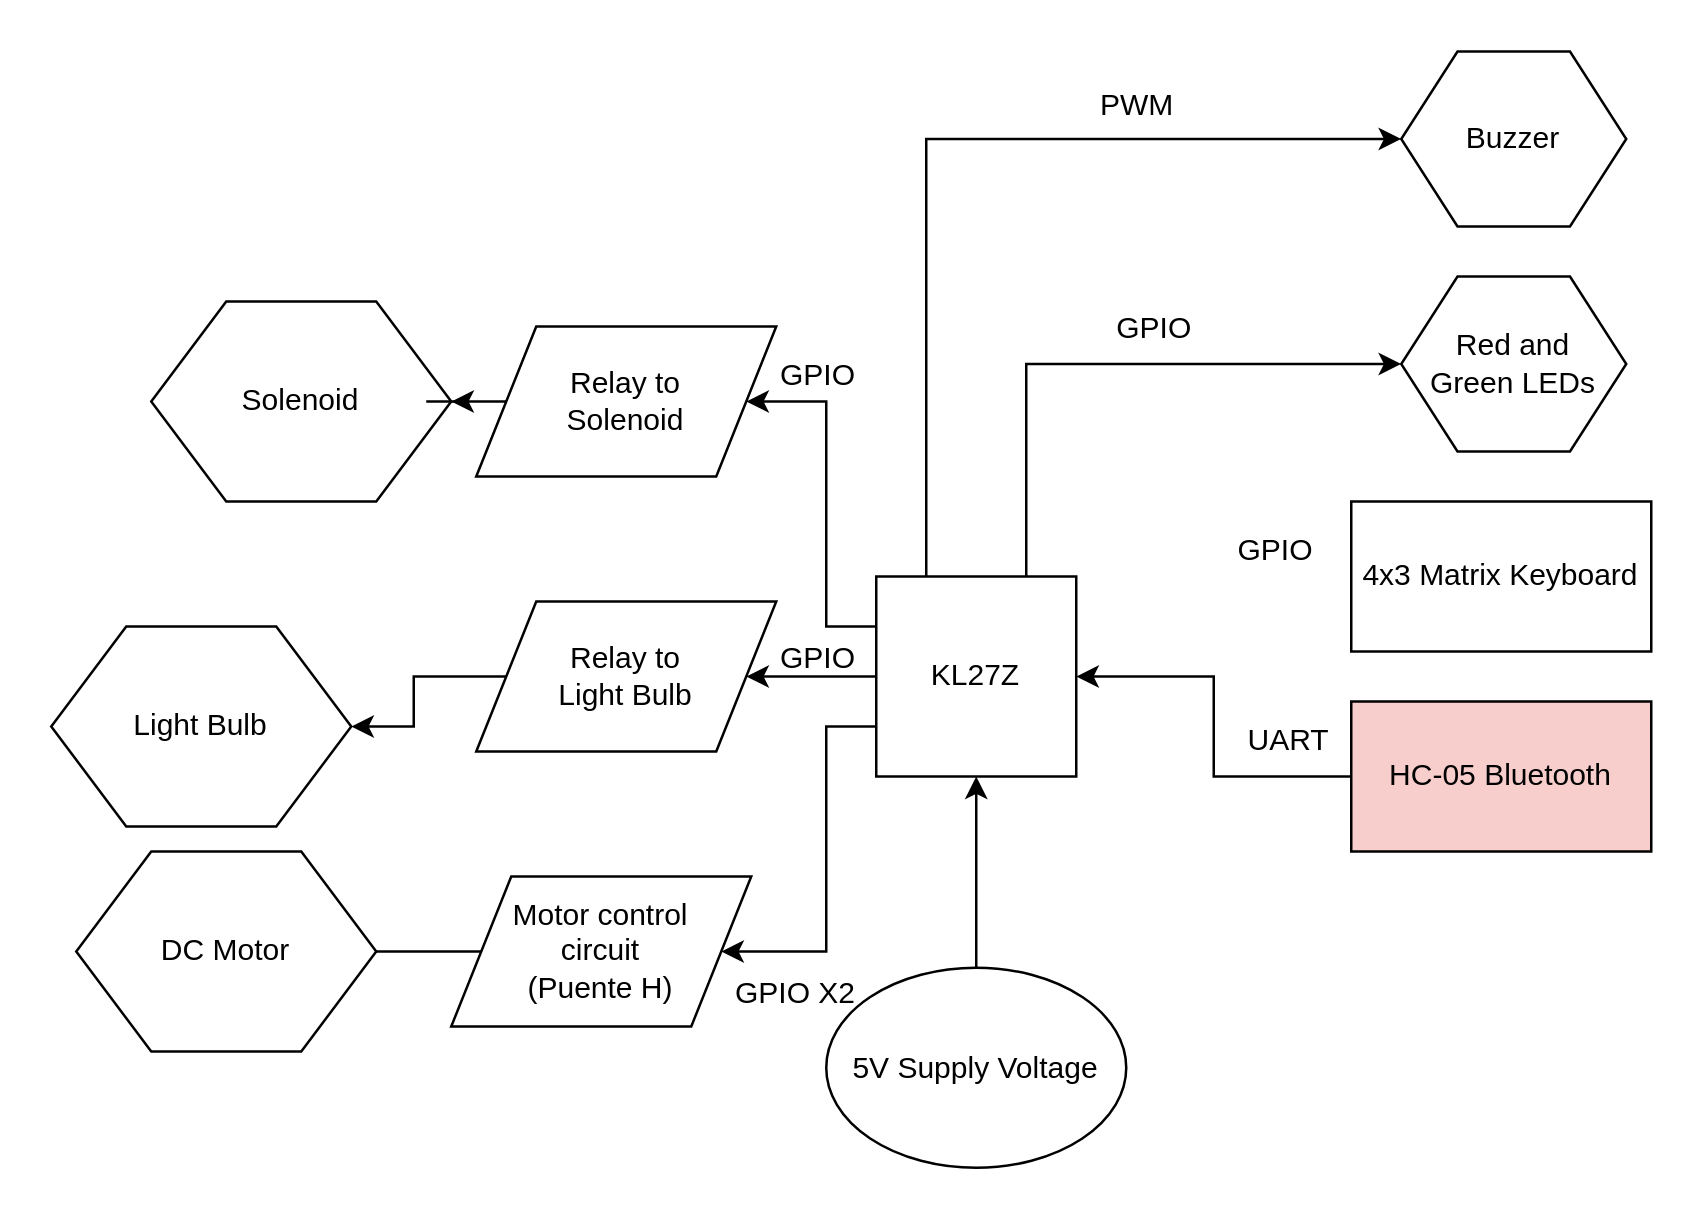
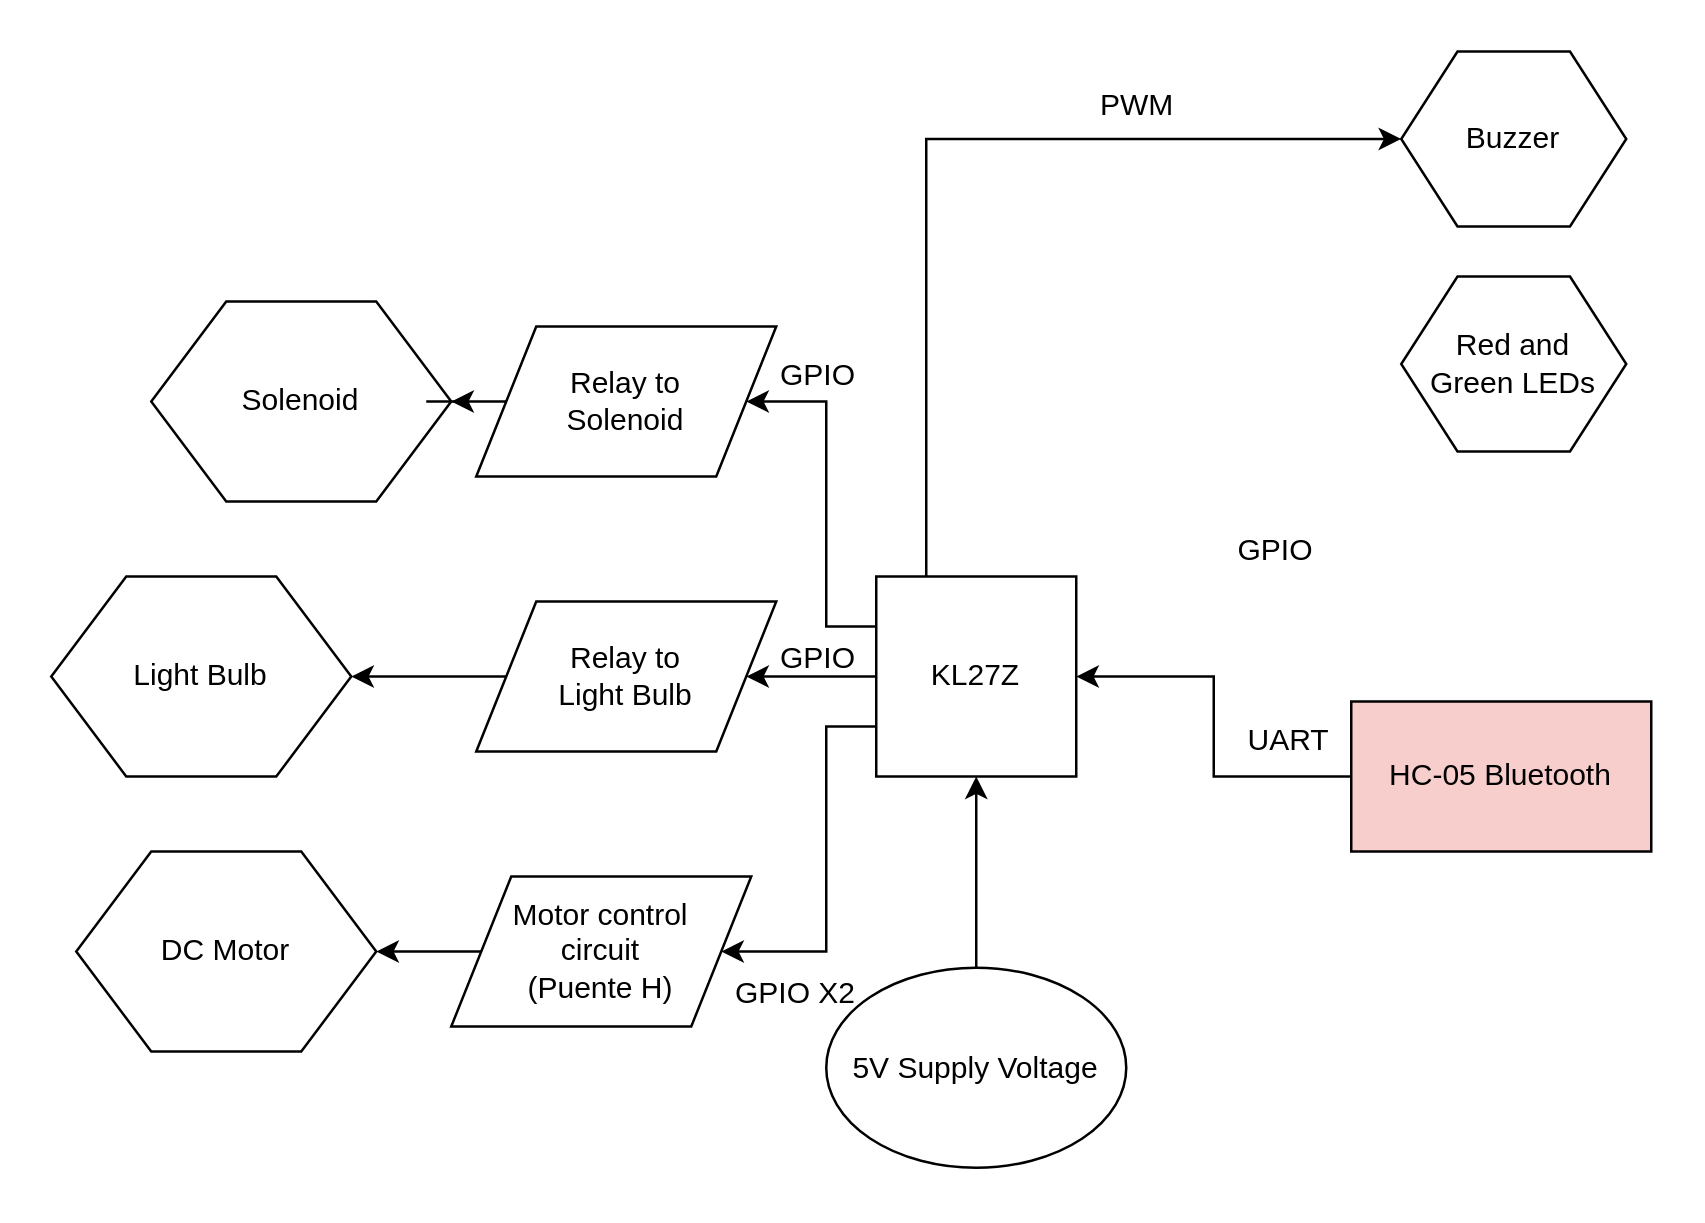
edge "KL27Z" -> "Red and Green LEDs": removed, label "GPIO"
node "4x3 Matrix Keyboard": removed
node "Light Bulb": moved (201, 726) -> (201, 676)
edge "DC Motor" -- "Motor control circuit (Puente H)": arrowhead none -> classic
